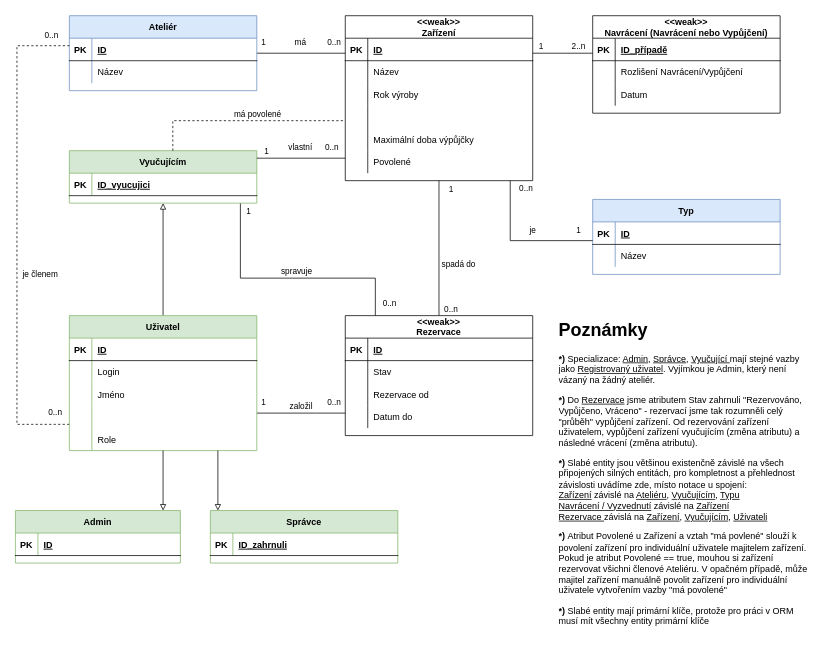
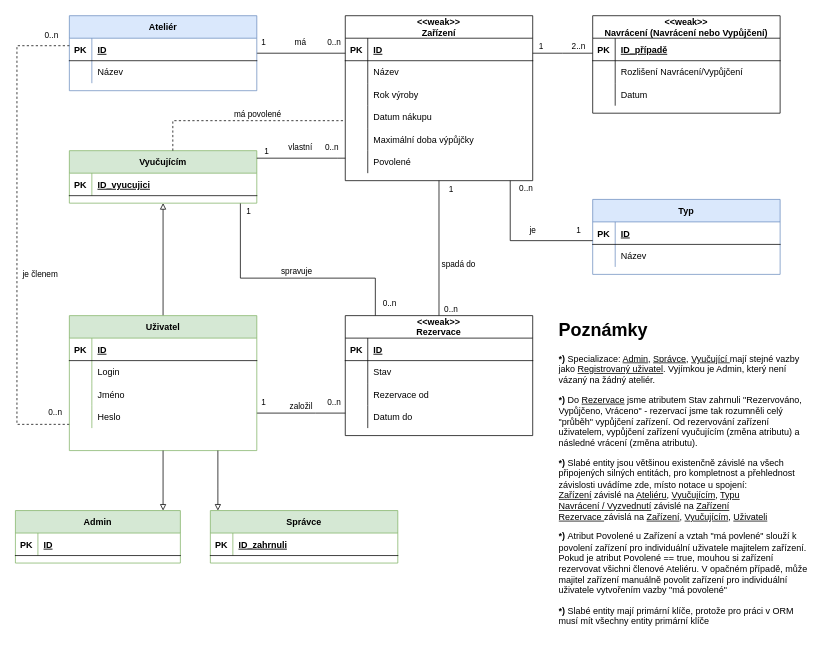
node "Datum nákupu": added
node "Heslo": added
node "Role": removed
